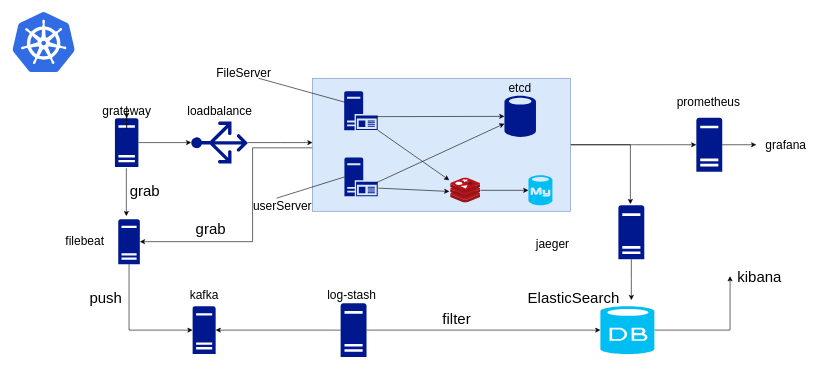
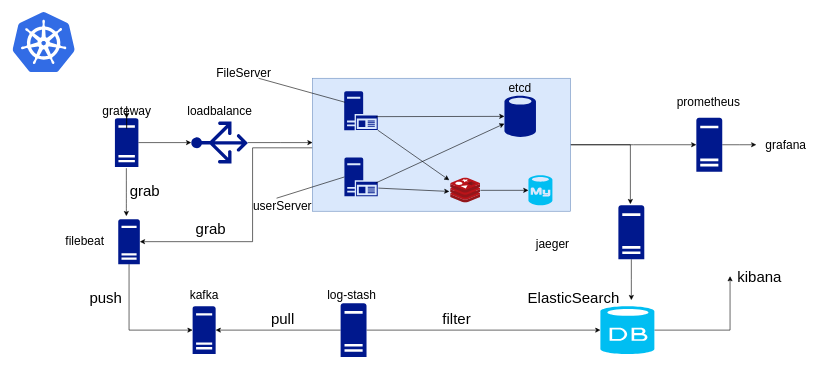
node "pull": added
